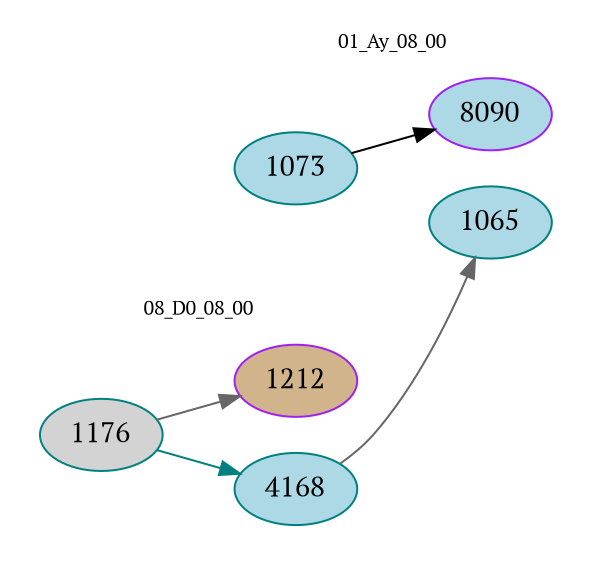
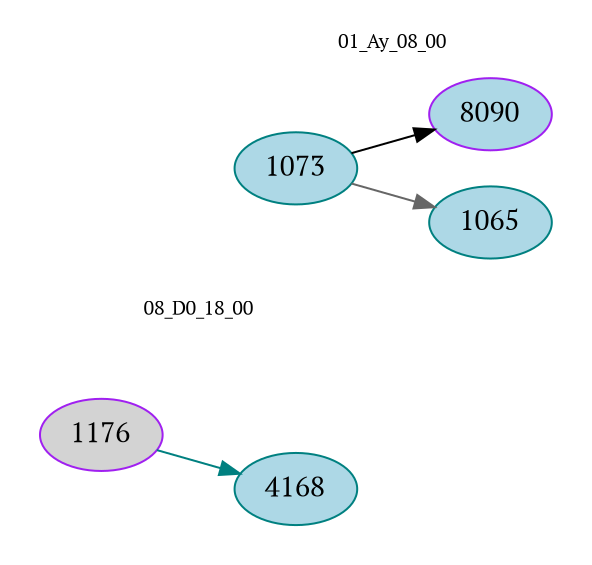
cluster "08_D0_08_00": label "08_D0_08_00" -> "08_D0_18_00"
edge "4168" -> "1065": now "1073" -> "1065"
node "1212": removed
node "1176": color teal -> purple
